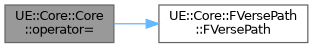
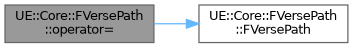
node "UE::Core::Core ::operator=": label "UE::Core::Core ::operator=" -> "UE::Core::FVersePath ::operator="
